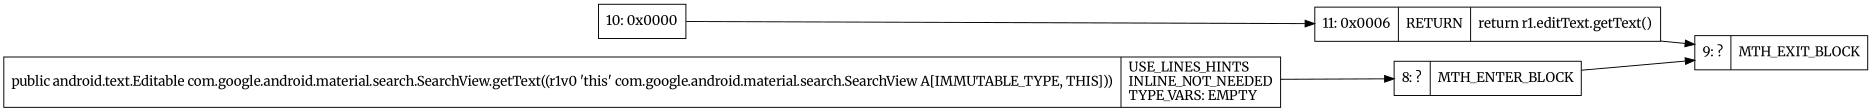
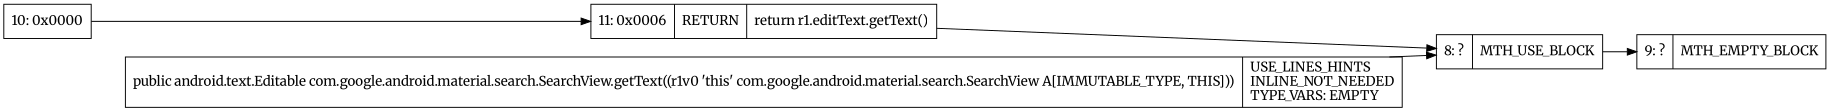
edge "11: 0x0006" -> "9: ?": now "11: 0x0006" -> "8: ?"
node "9: ?": text "MTH_EXIT_BLOCK" -> "MTH_EMPTY_BLOCK"
node "8: ?": text "MTH_ENTER_BLOCK" -> "MTH_USE_BLOCK"
